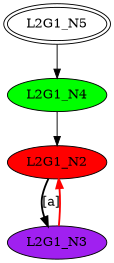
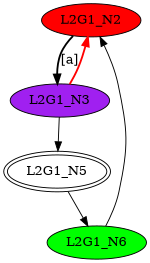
node "L2G1_N4": label "L2G1_N4" -> "L2G1_N6"
edge "L2G1_N3" -> "L2G1_N5": added
